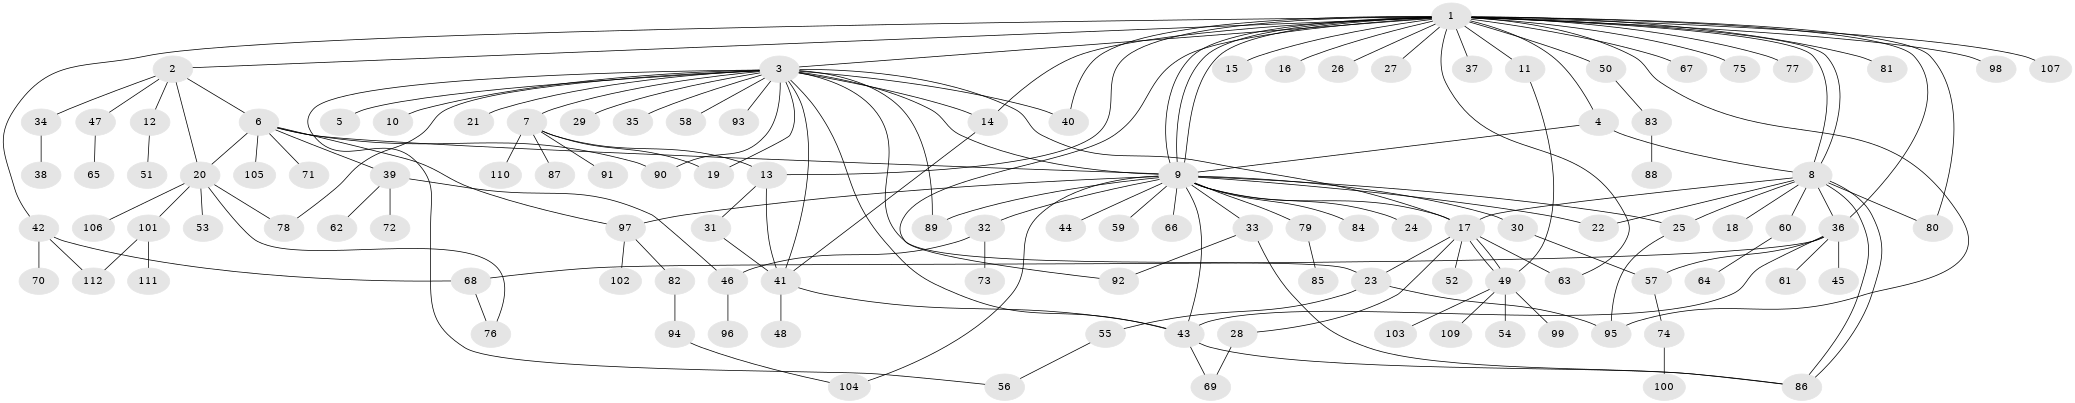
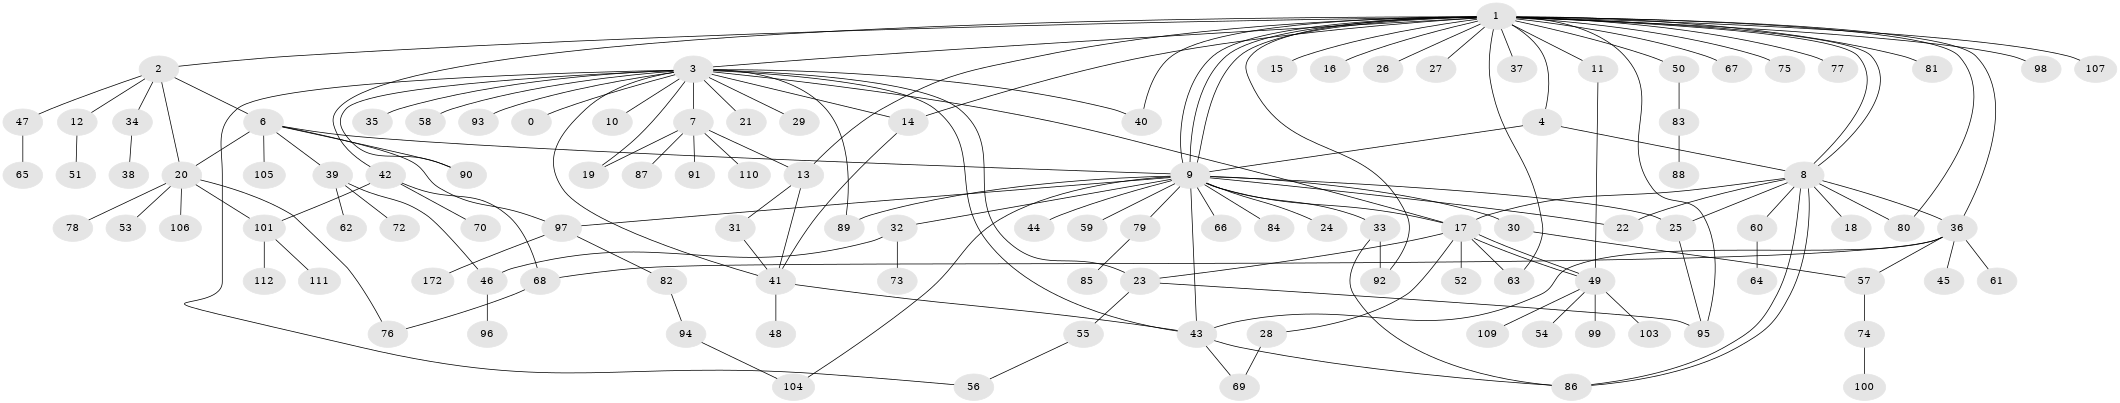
edge "3" -- "78": removed
node "5": label "5" -> "0"
edge "3" -- "9": removed
node "71": removed
edge "42" -- "112": now "42" -- "101"
node "102": label "102" -> "172"
